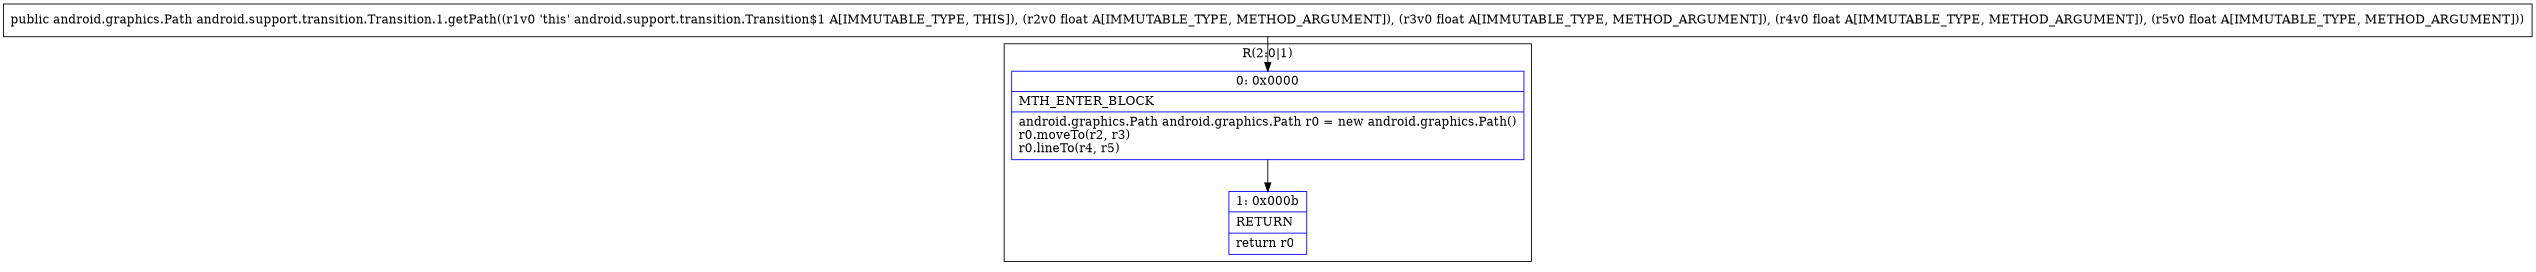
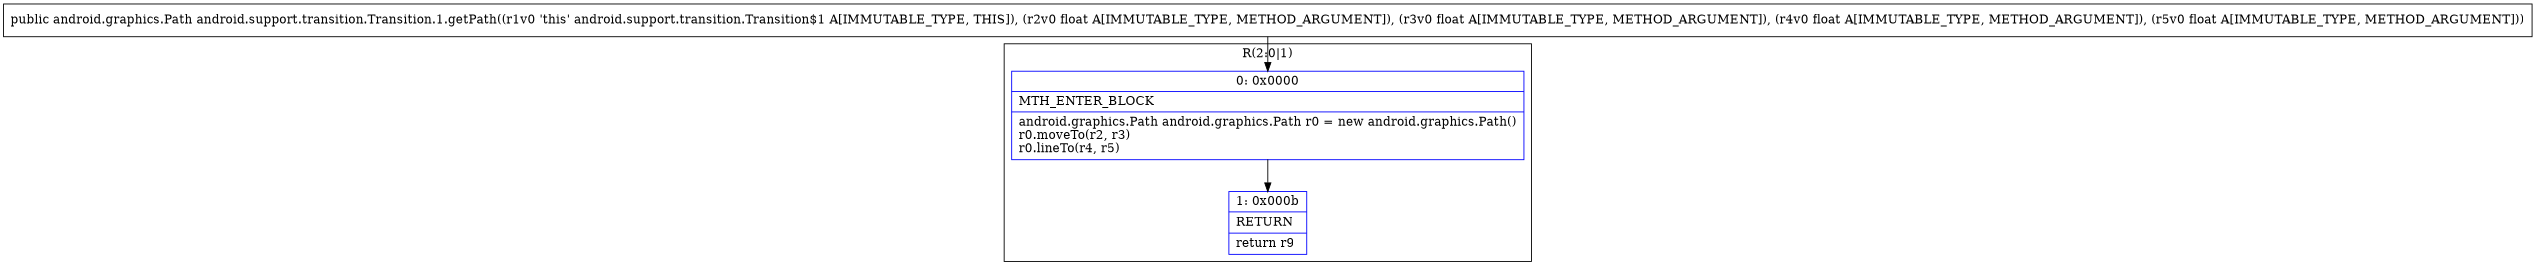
node "1: 0x000b": text "return r0" -> "return r9"
